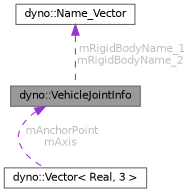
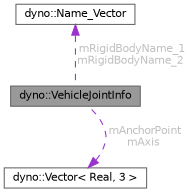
edge "dyno::Vector< Real, 3 >" -> "dyno::VehicleJointInfo": reversed
